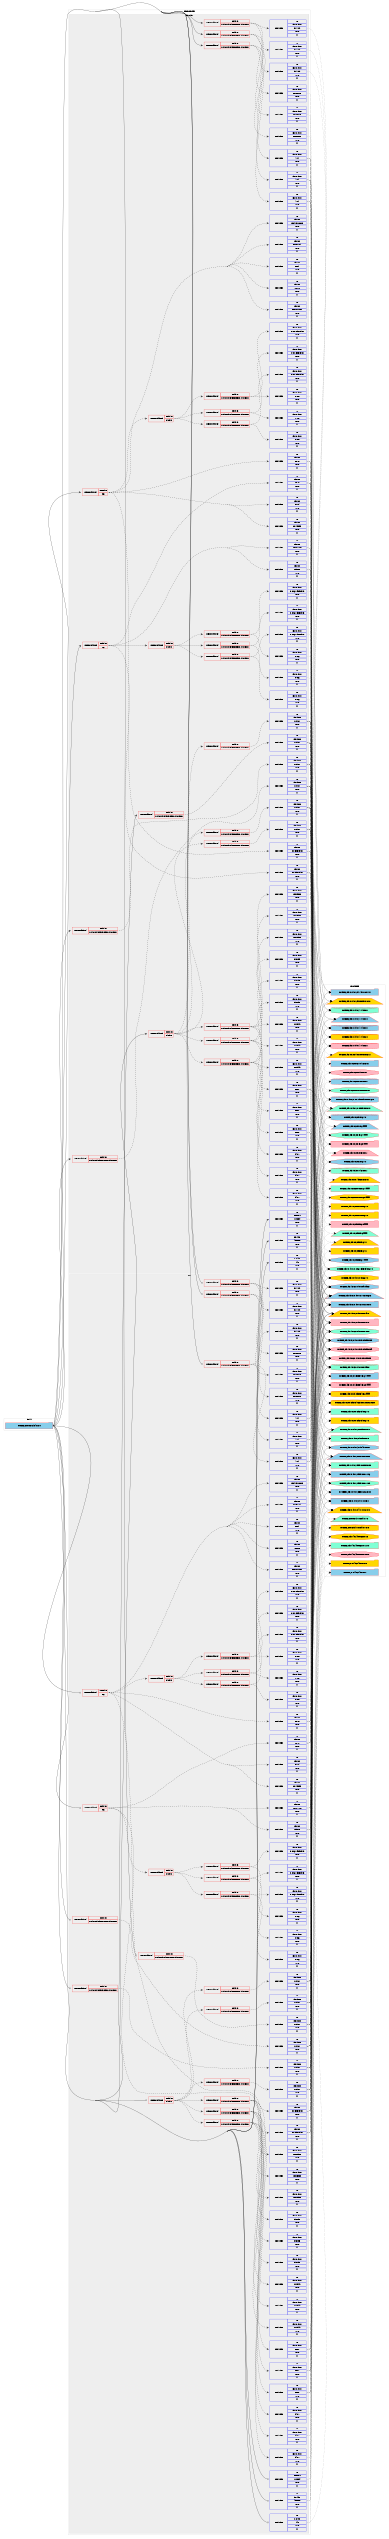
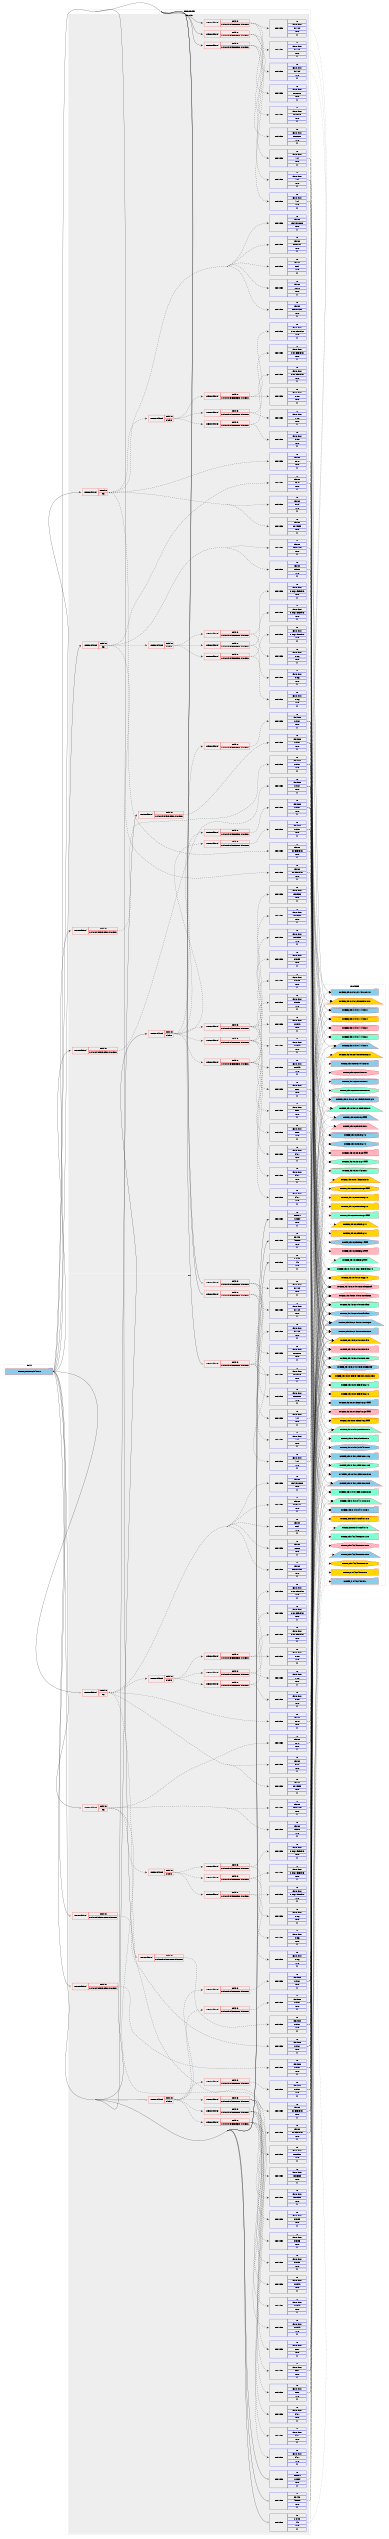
node "portage://dev-python/pillow-10.2.0-r1": fillcolor gold -> aquamarine
node "portage://dev-libs/libpcre2-10.42-r2": added
